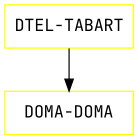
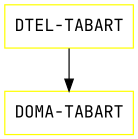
node "DOMA-DOMA": label "DOMA-DOMA" -> "DOMA-TABART"
